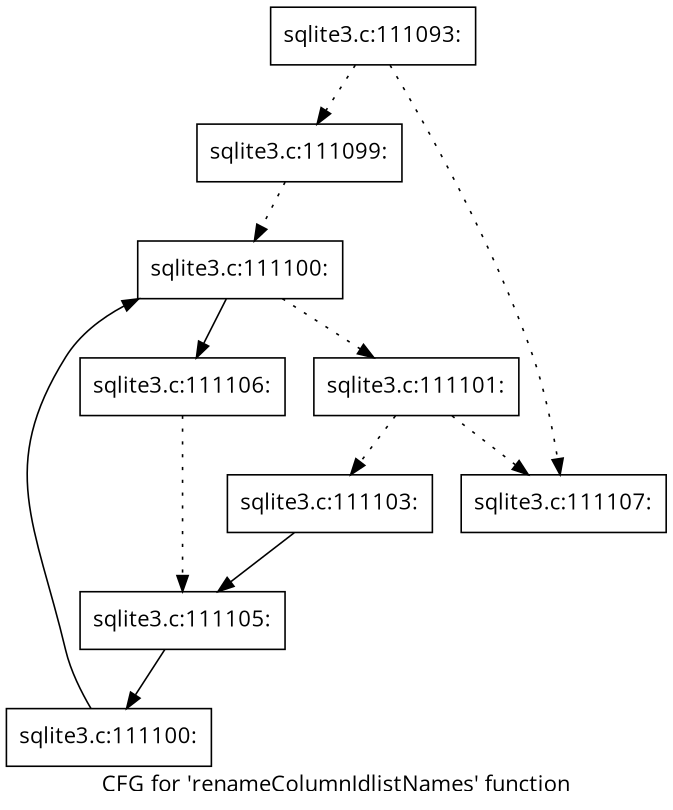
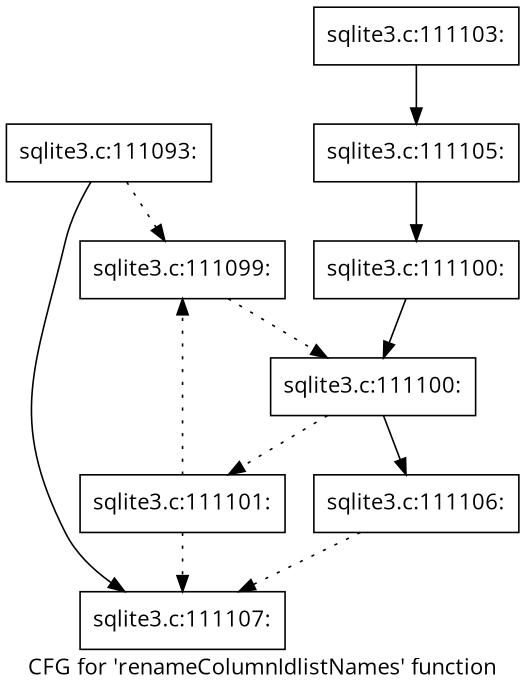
edge "sqlite3.c:111093:" -> "sqlite3.c:111107:": style dotted -> solid
edge "sqlite3.c:111101:" -> "sqlite3.c:111103:": now "sqlite3.c:111101:" -> "sqlite3.c:111099:"
edge "sqlite3.c:111106:" -> "sqlite3.c:111105:": now "sqlite3.c:111106:" -> "sqlite3.c:111107:"
